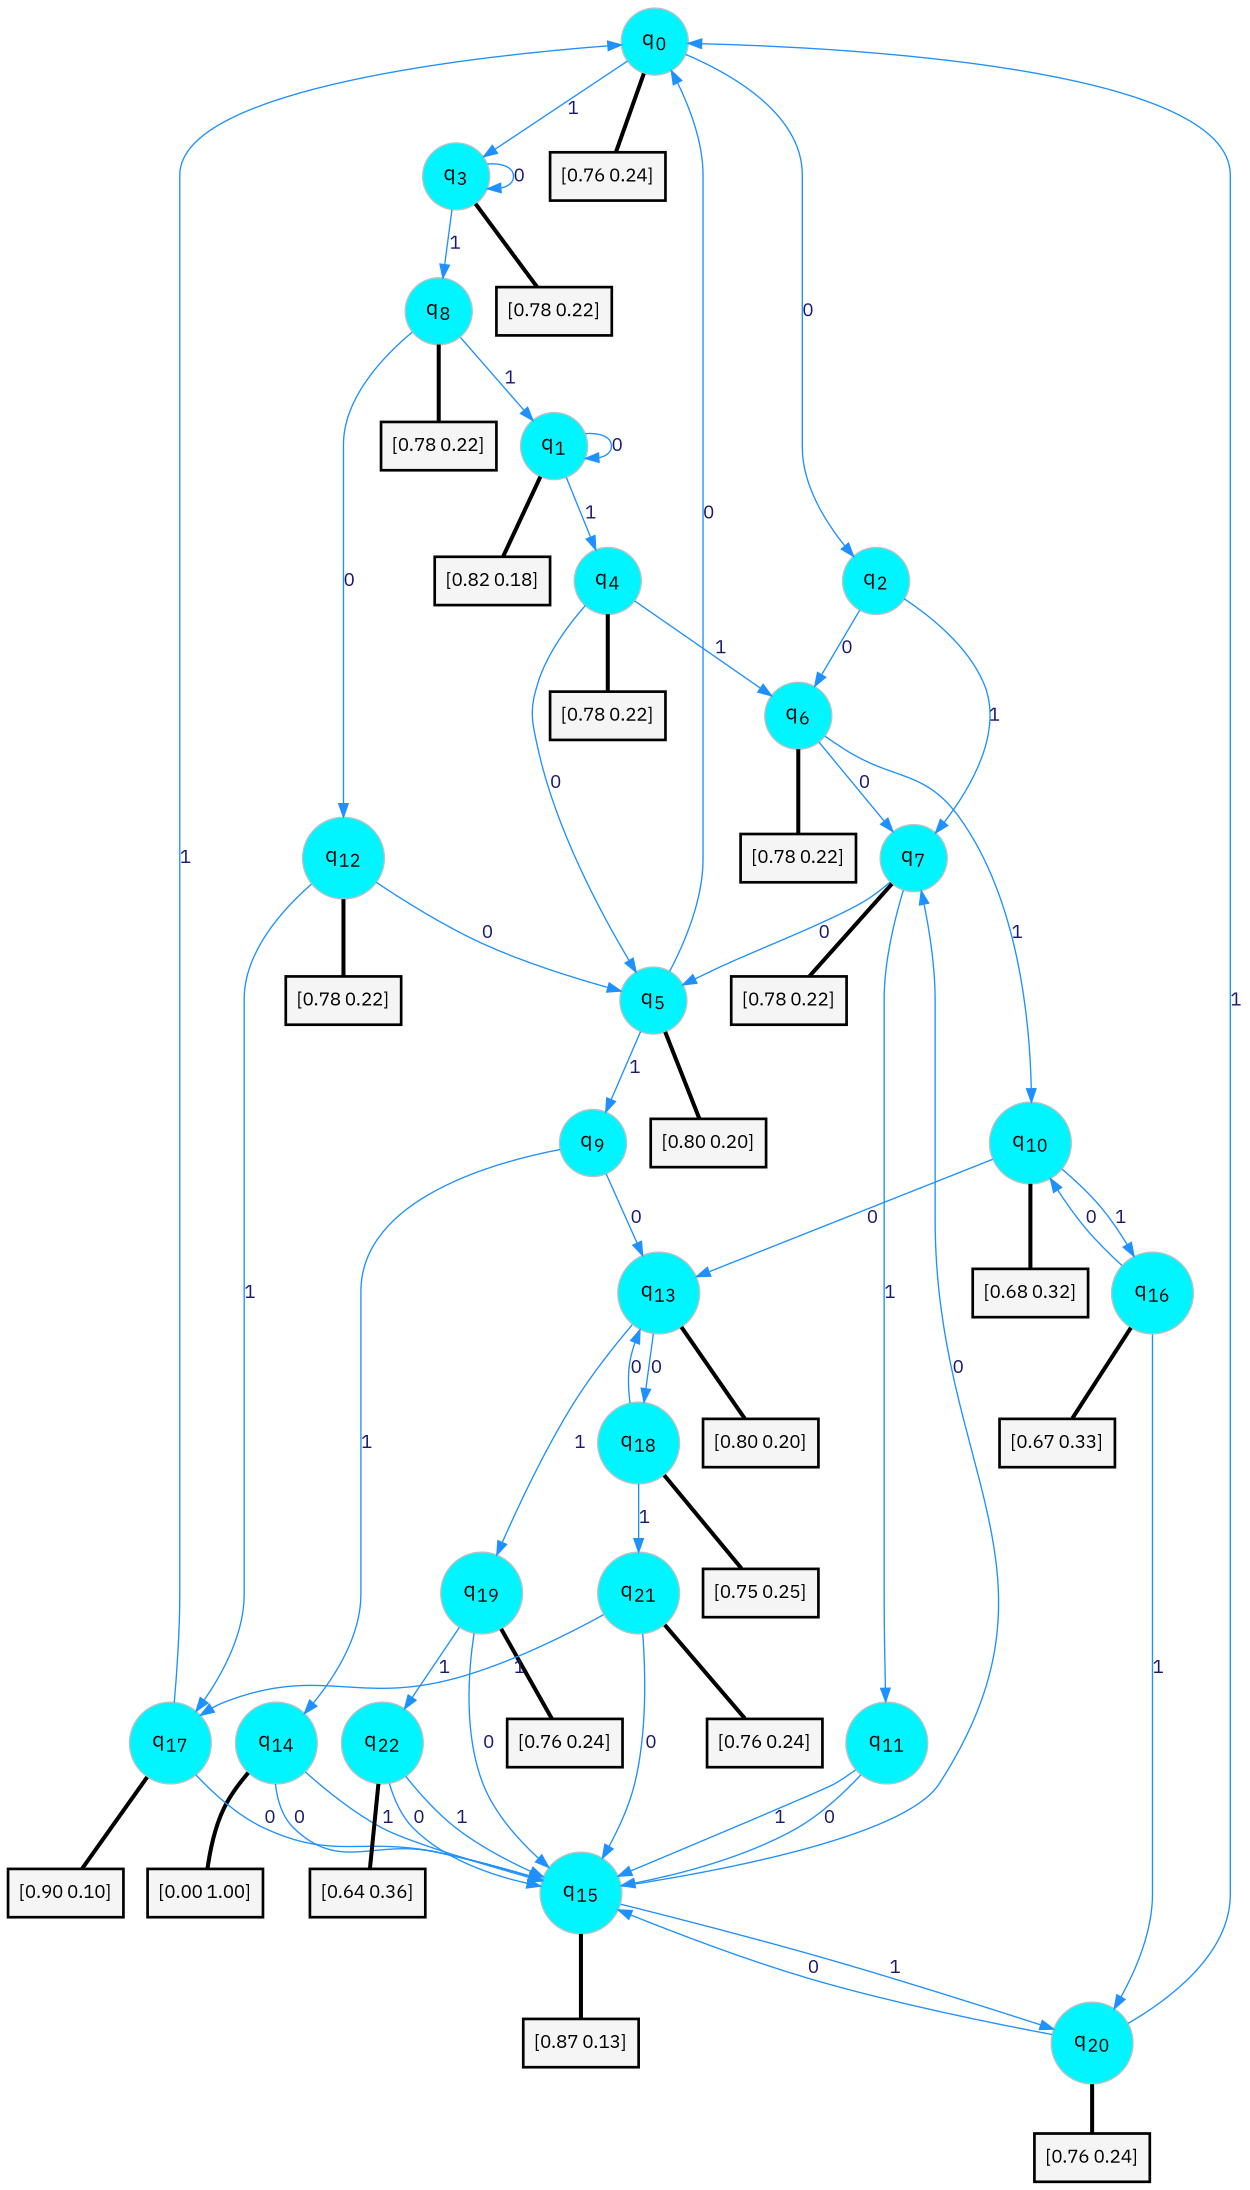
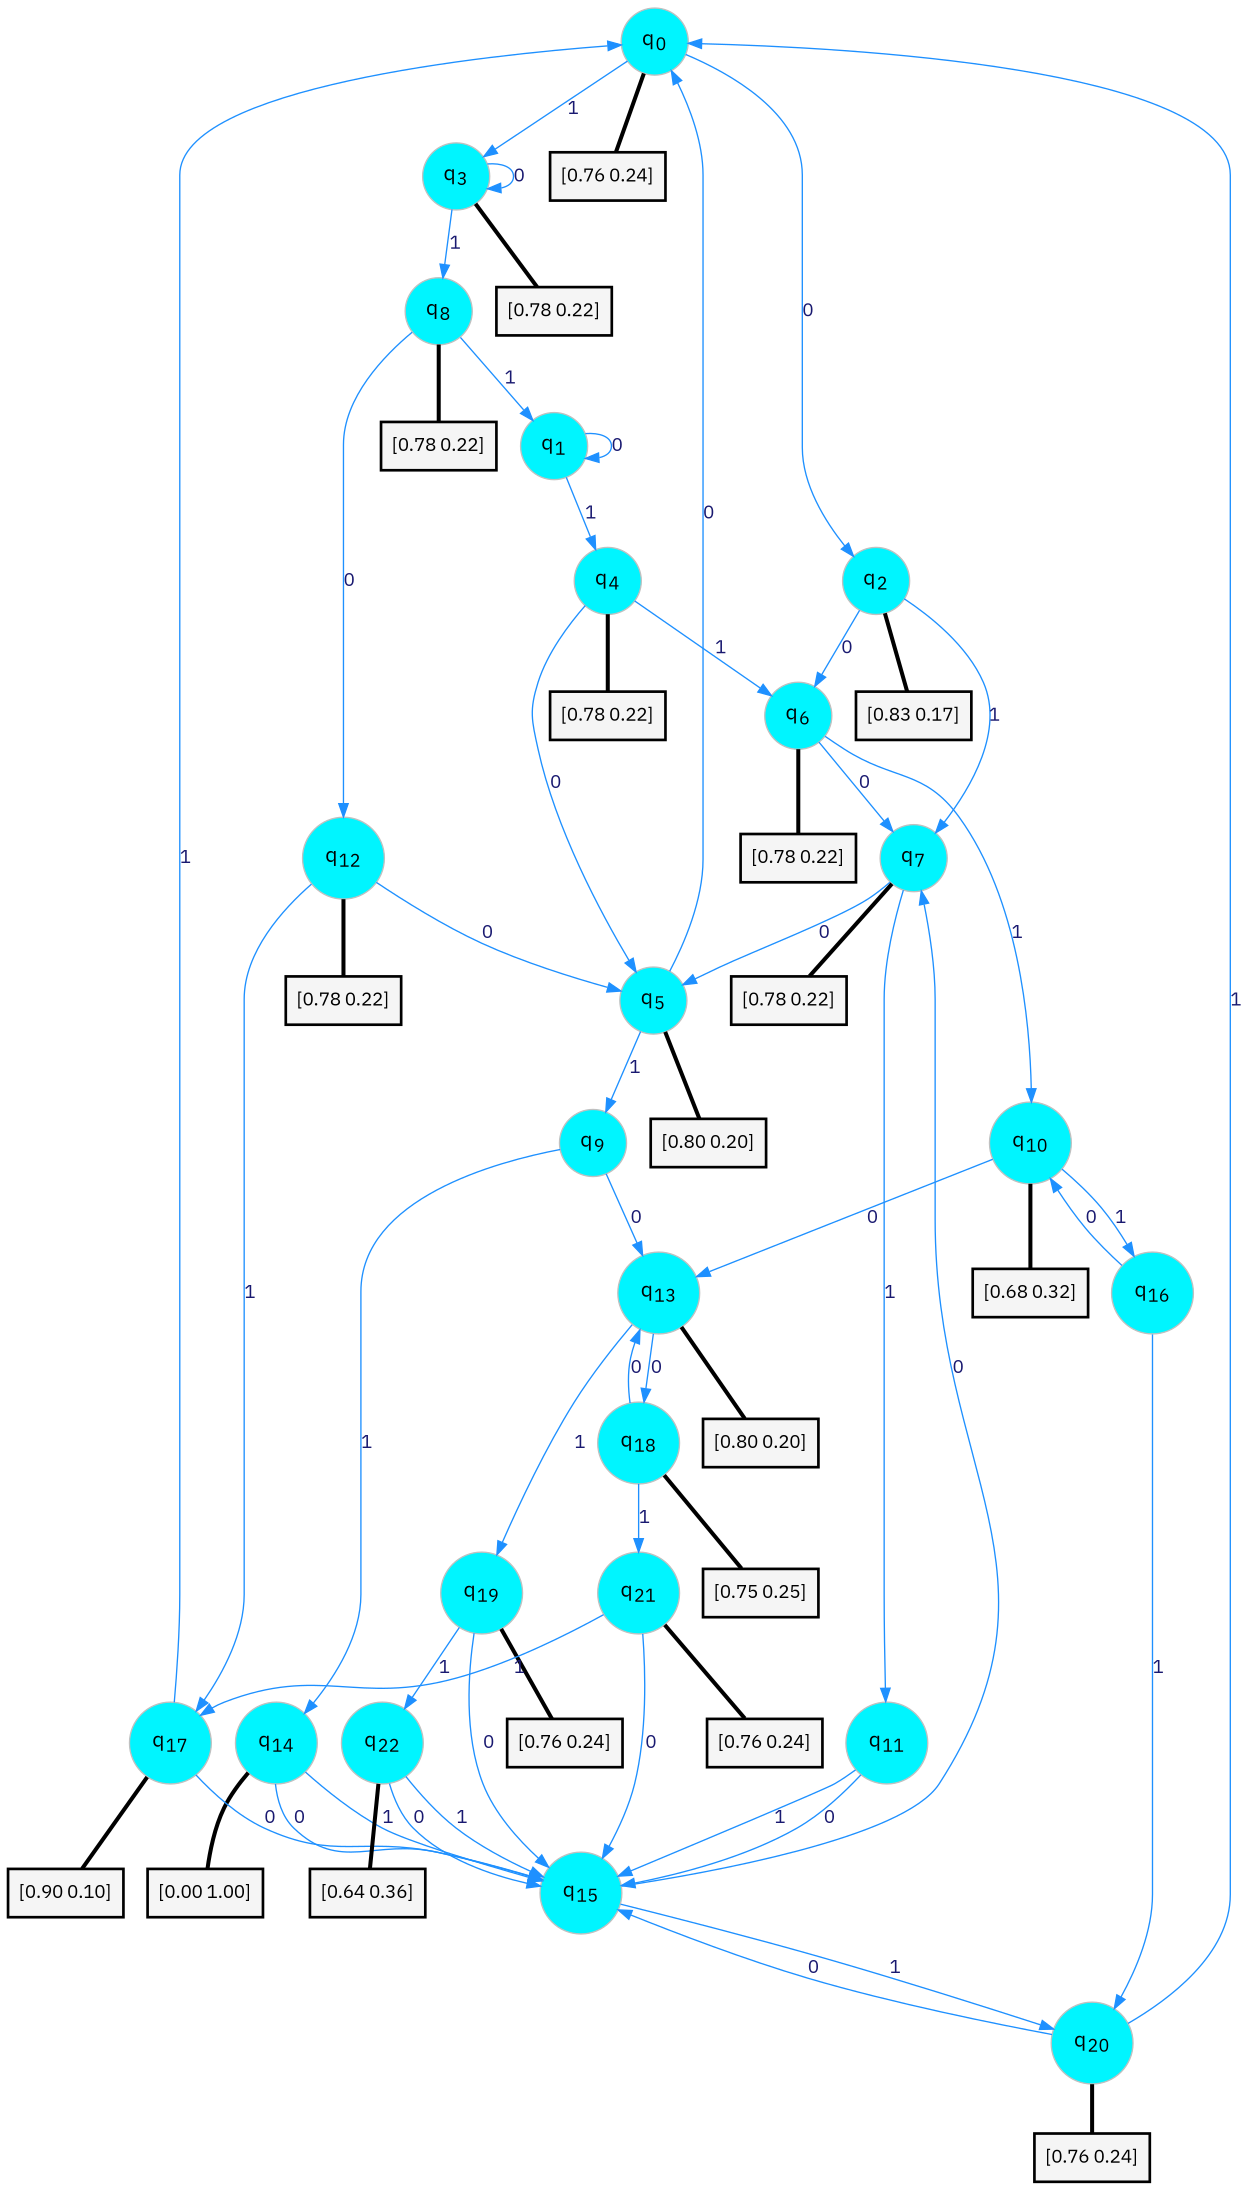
node "[0.82 0.18]": removed
node "[0.83 0.17]": added
node "[0.67 0.33]": removed
node "[0.87 0.13]": removed
